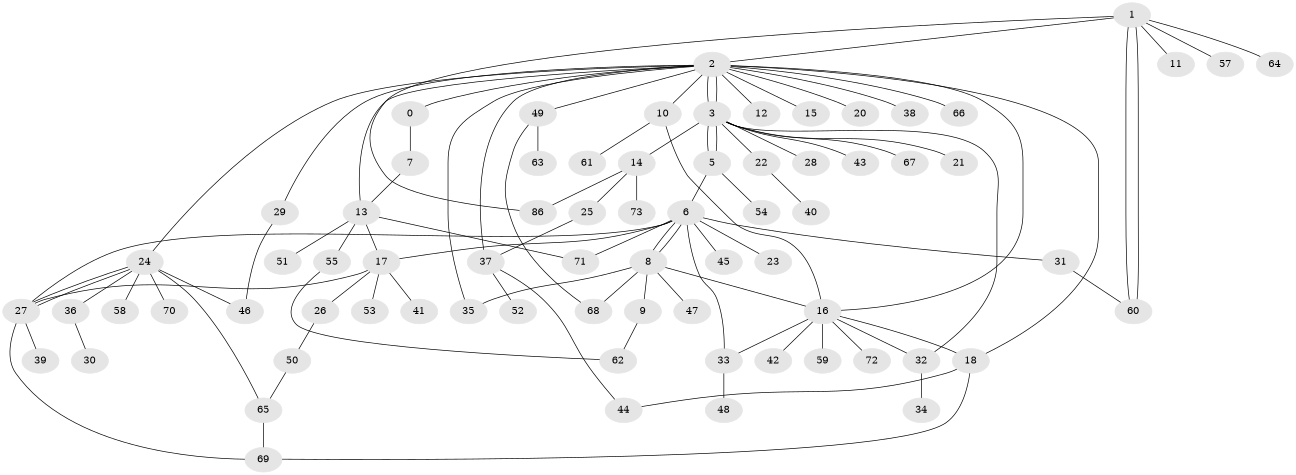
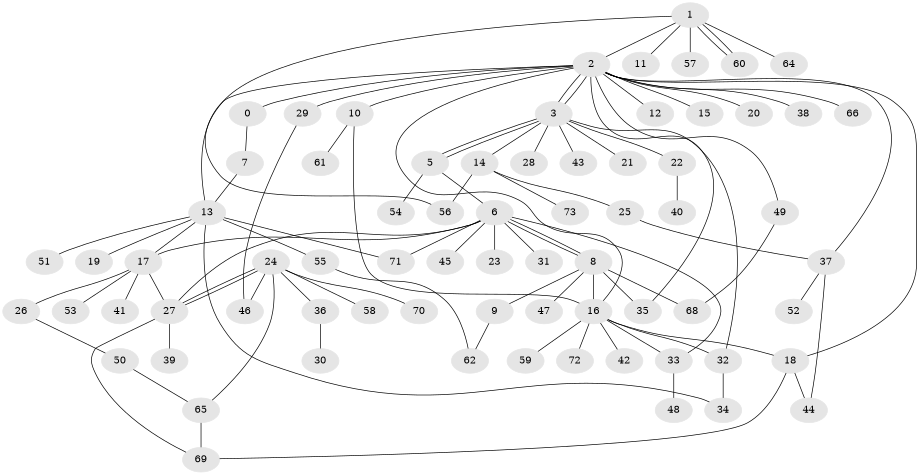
edge "2" -- "24": removed
node "63": removed
node "67": removed
node "86": label "86" -> "56"
node "19": added
edge "31" -- "60": removed
edge "13" -- "34": added
